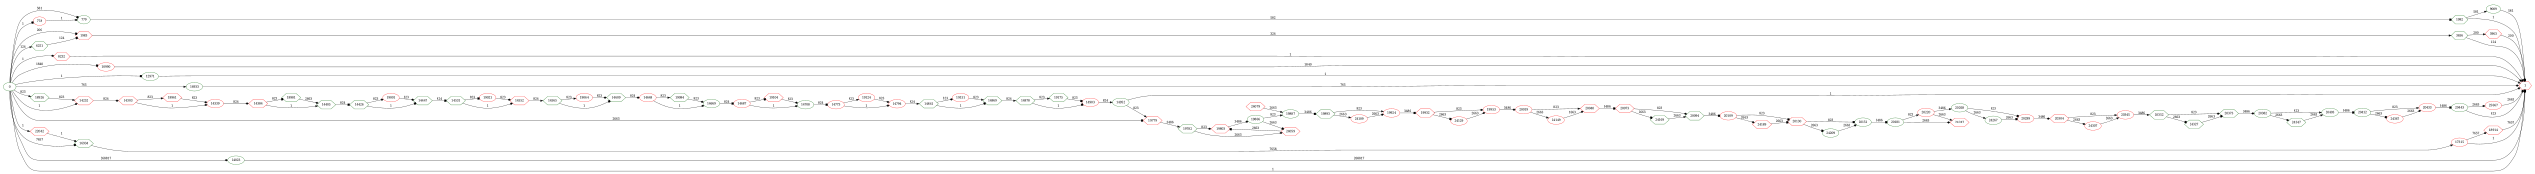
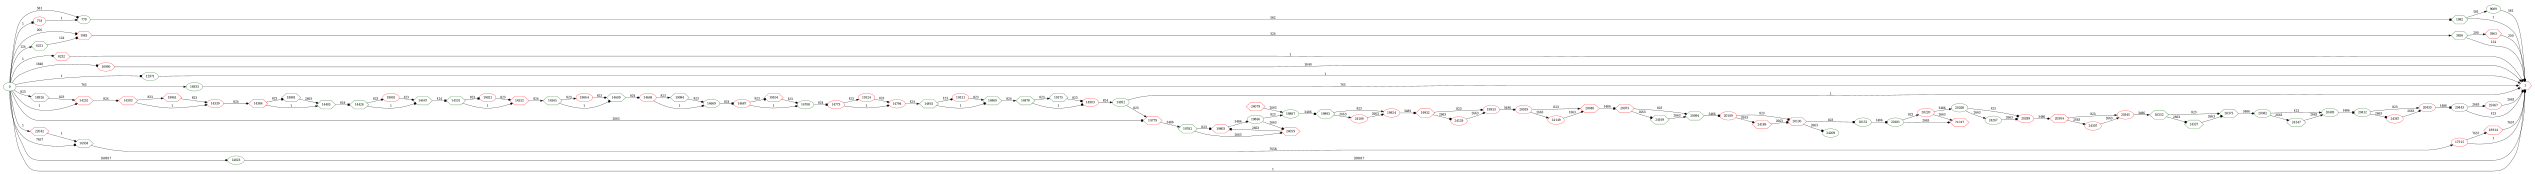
edge "19782" -> "19803": arrowhead diamond -> box
edge "24209" -> "20151": removed, label "2663"
